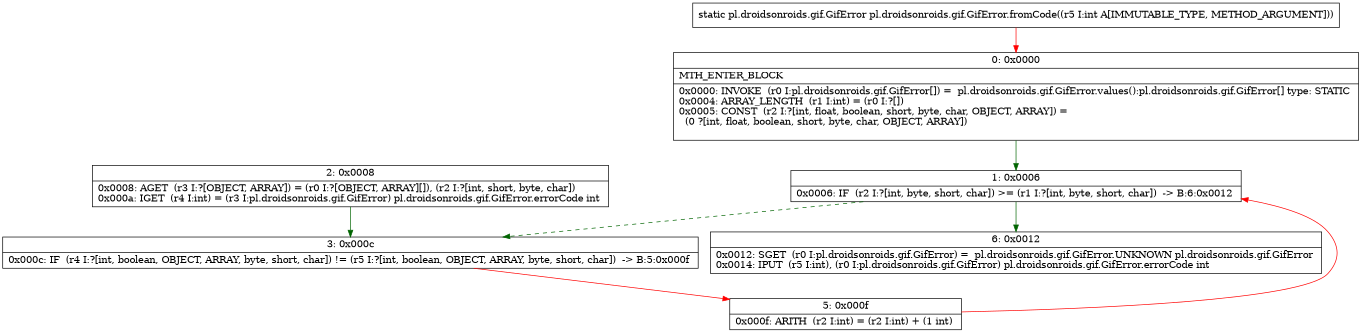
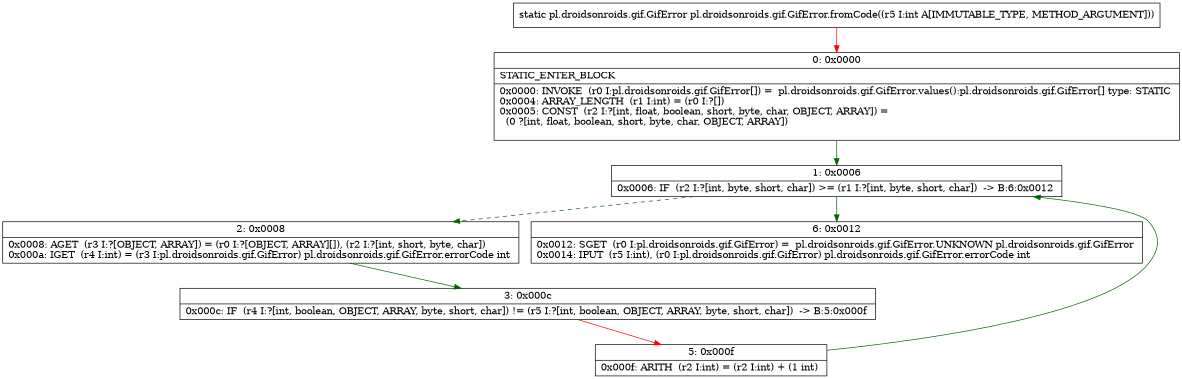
node "0: 0x0000": text "MTH_ENTER_BLOCK" -> "STATIC_ENTER_BLOCK"
edge "1: 0x0006" -> "3: 0x000c": now "1: 0x0006" -> "2: 0x0008"
edge "5: 0x000f" -> "1: 0x0006": color red -> darkgreen
